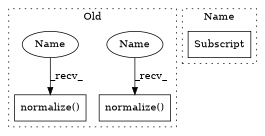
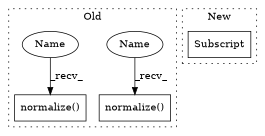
cluster "Name": label "Name" -> "New"
